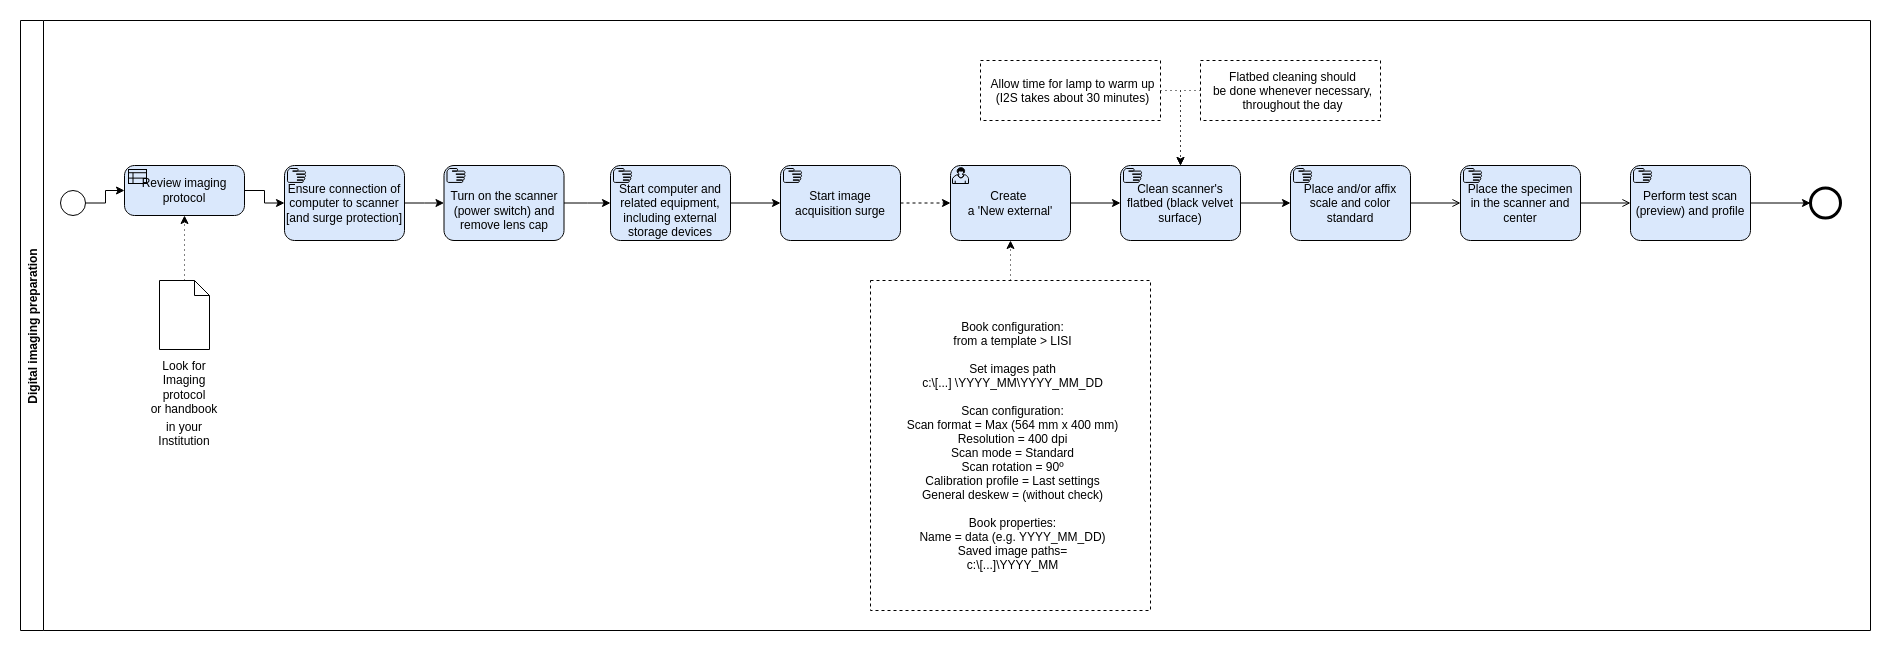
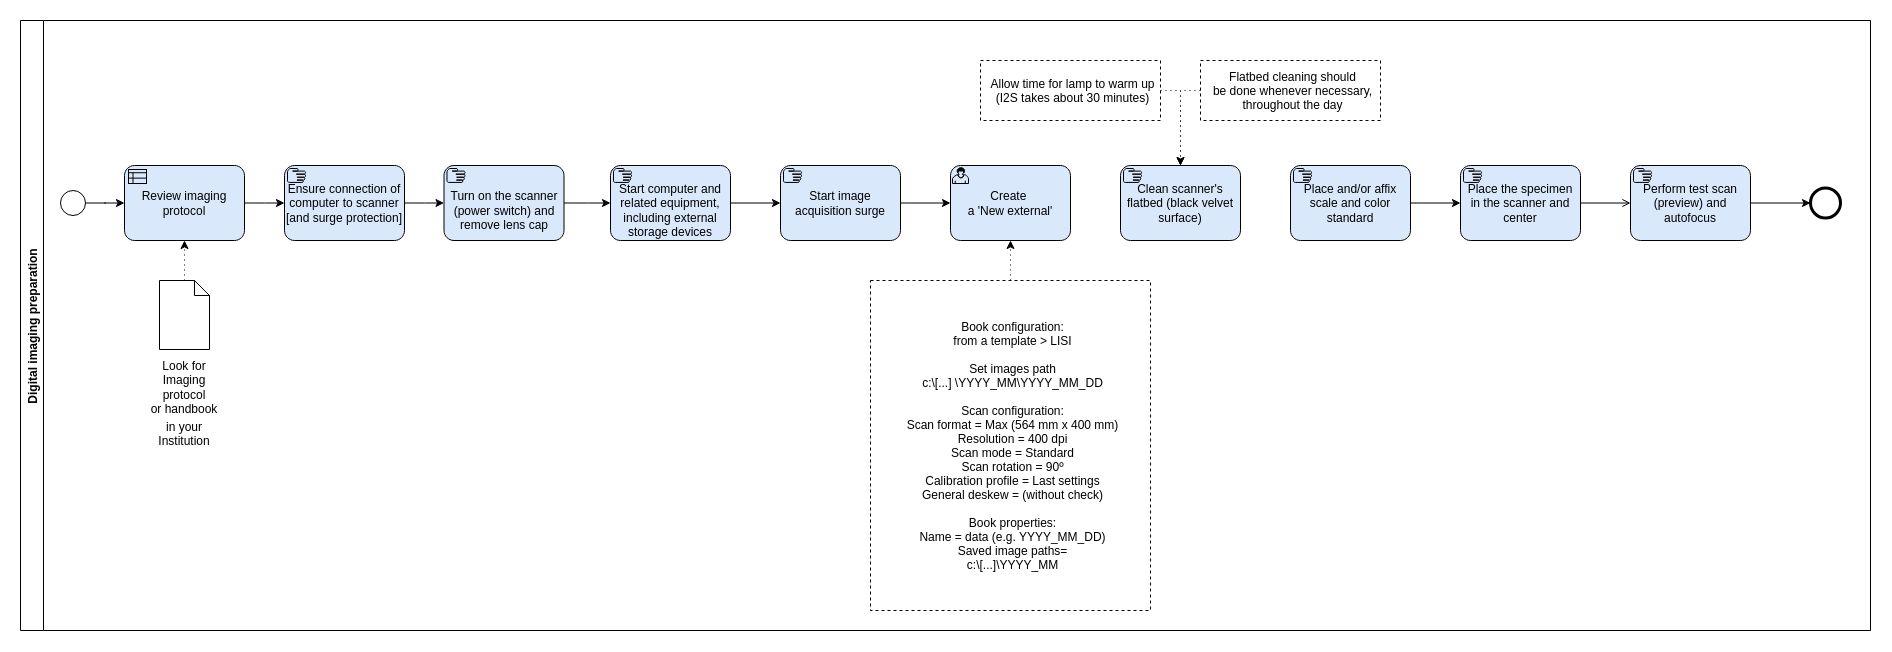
node "Review imaging protocol": size 120x50 -> 120x75
edge "Start image acquisition surge" -> "Create a 'New external'": style dashed -> solid
edge "Create a 'New external'" -> "Clean scanner's flatbed (black velvet surface)": removed
edge "Clean scanner's flatbed (black velvet surface)" -> "Place and/or affix scale and color standard": removed
edge "Place and/or affix scale and color standard" -> "Place the specimen in the scanner and center": arrowhead open -> classic
node "Perform test scan (preview) and profile": label "Perform test scan (preview) and profile" -> "Perform test scan (preview) and autofocus"
